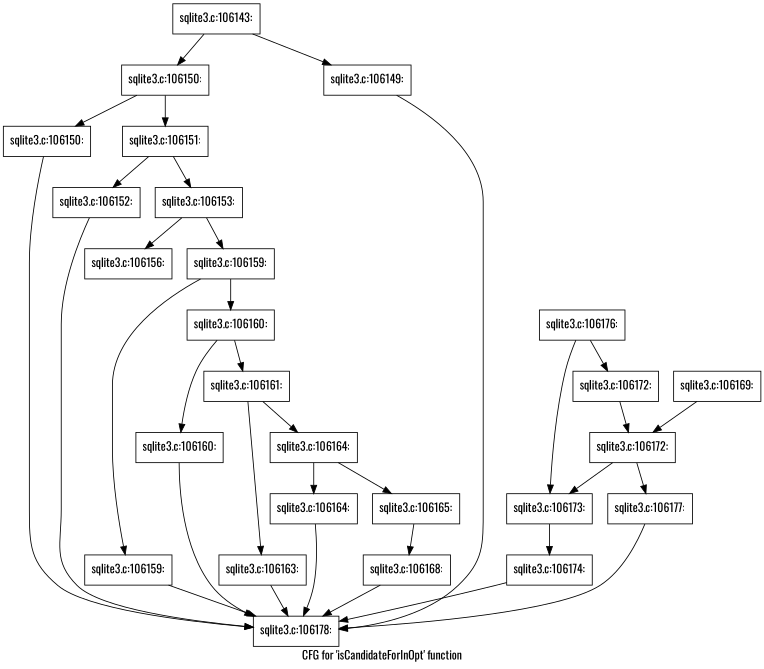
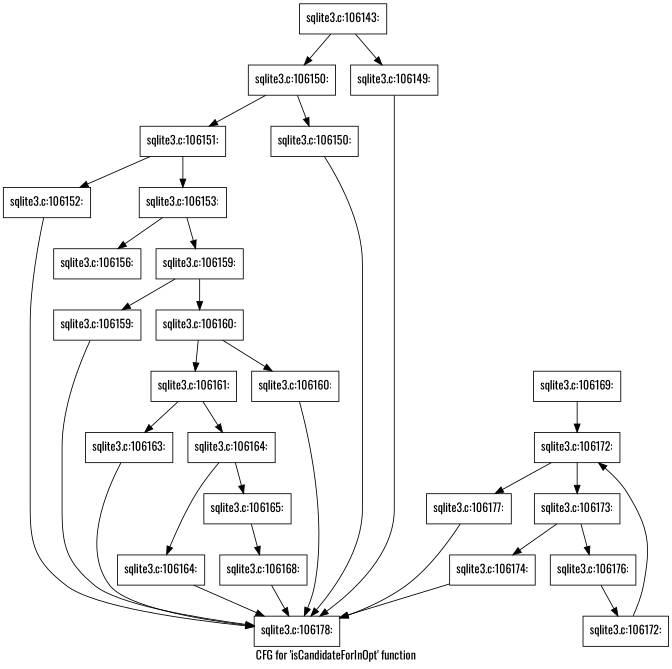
edge "sqlite3.c:106176:" -> "sqlite3.c:106173:": reversed
